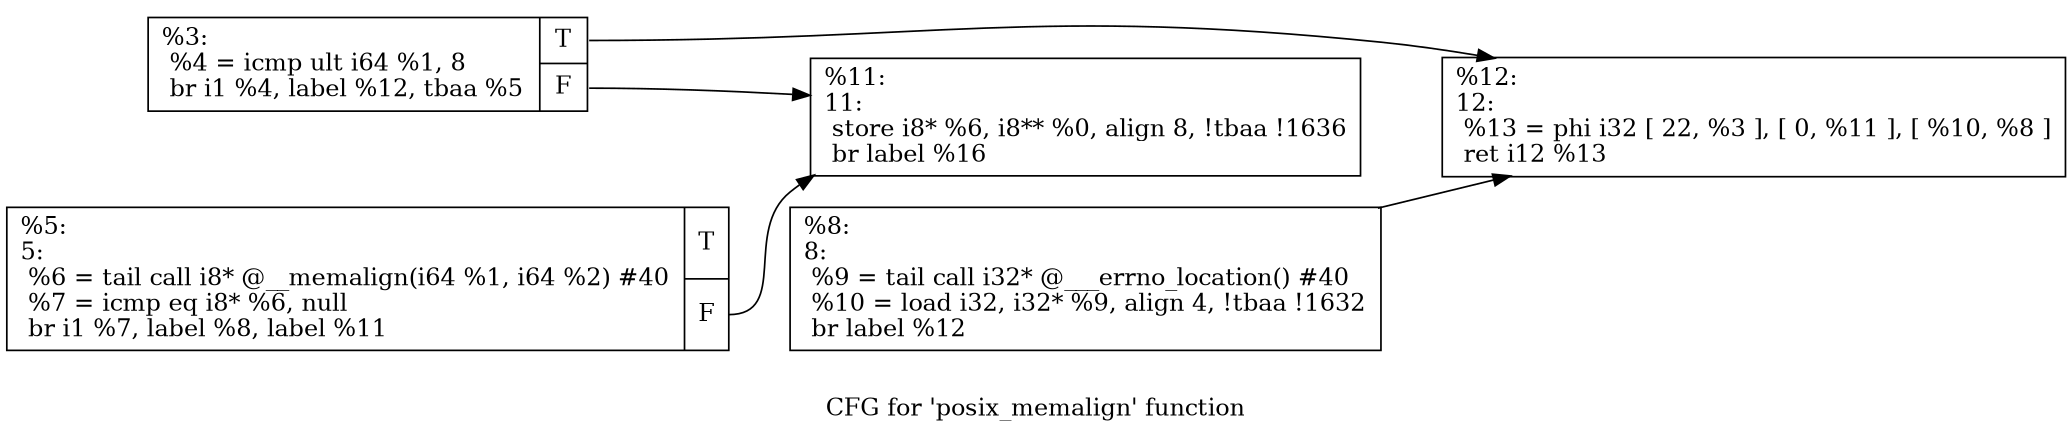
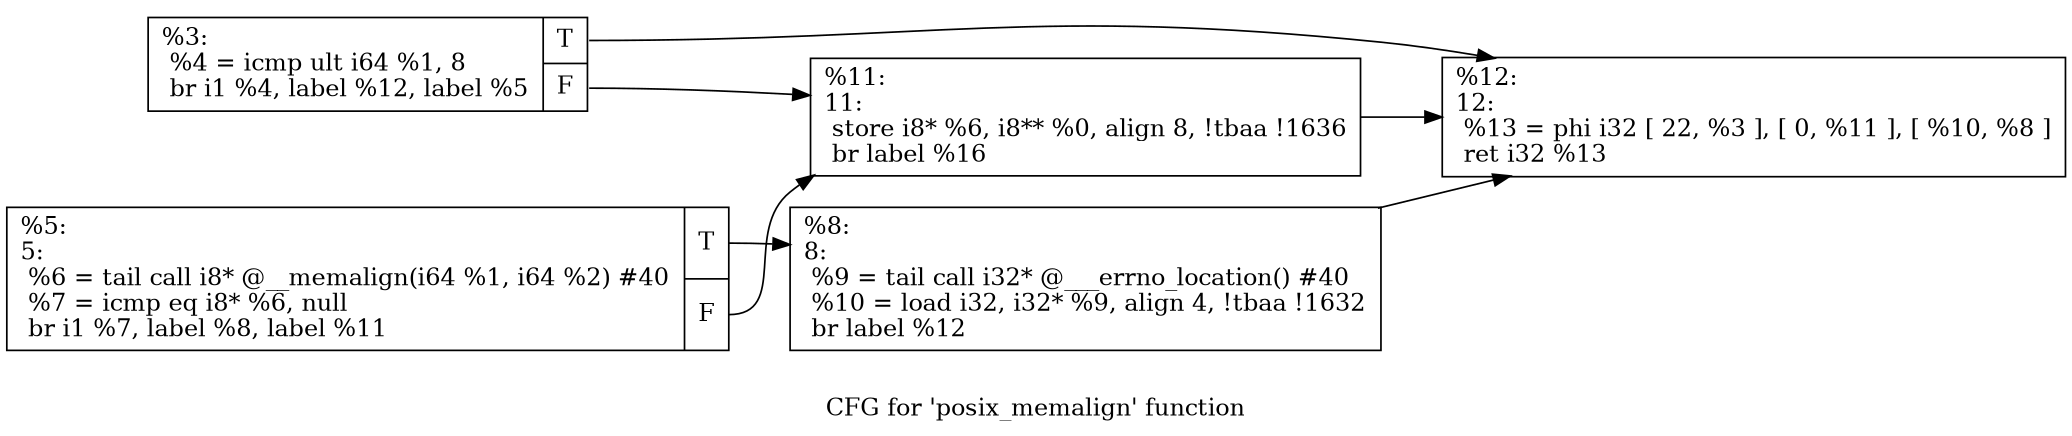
node "%3:": text "br i1 %4, label %12, tbaa %5" -> "br i1 %4, label %12, label %5"
edge "%11:" -> "%12:": added
node "%12:": text "ret i12 %13" -> "ret i32 %13"
edge "%5:" -> "%8:": added
